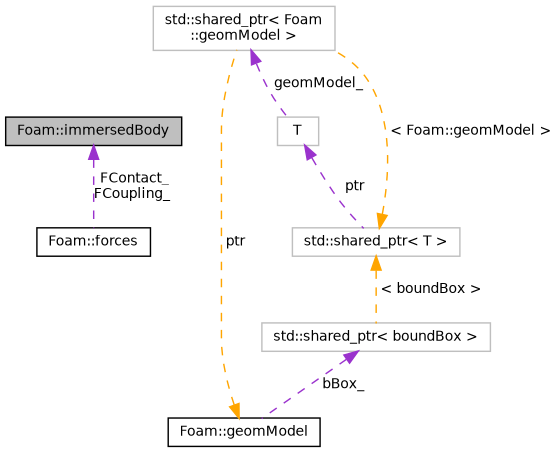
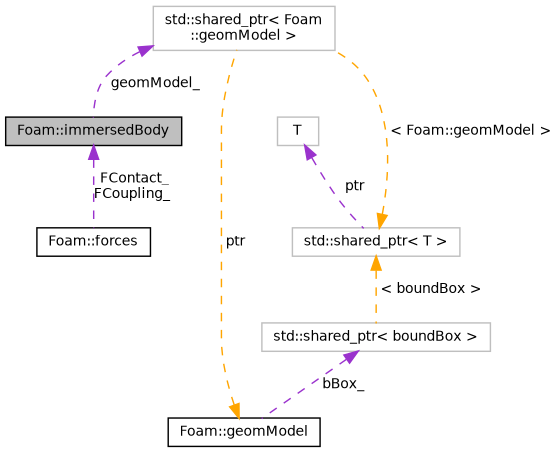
edge "T" -> "std::shared_ptr< Foam ::geomModel >": now "Foam::immersedBody" -> "std::shared_ptr< Foam ::geomModel >"
